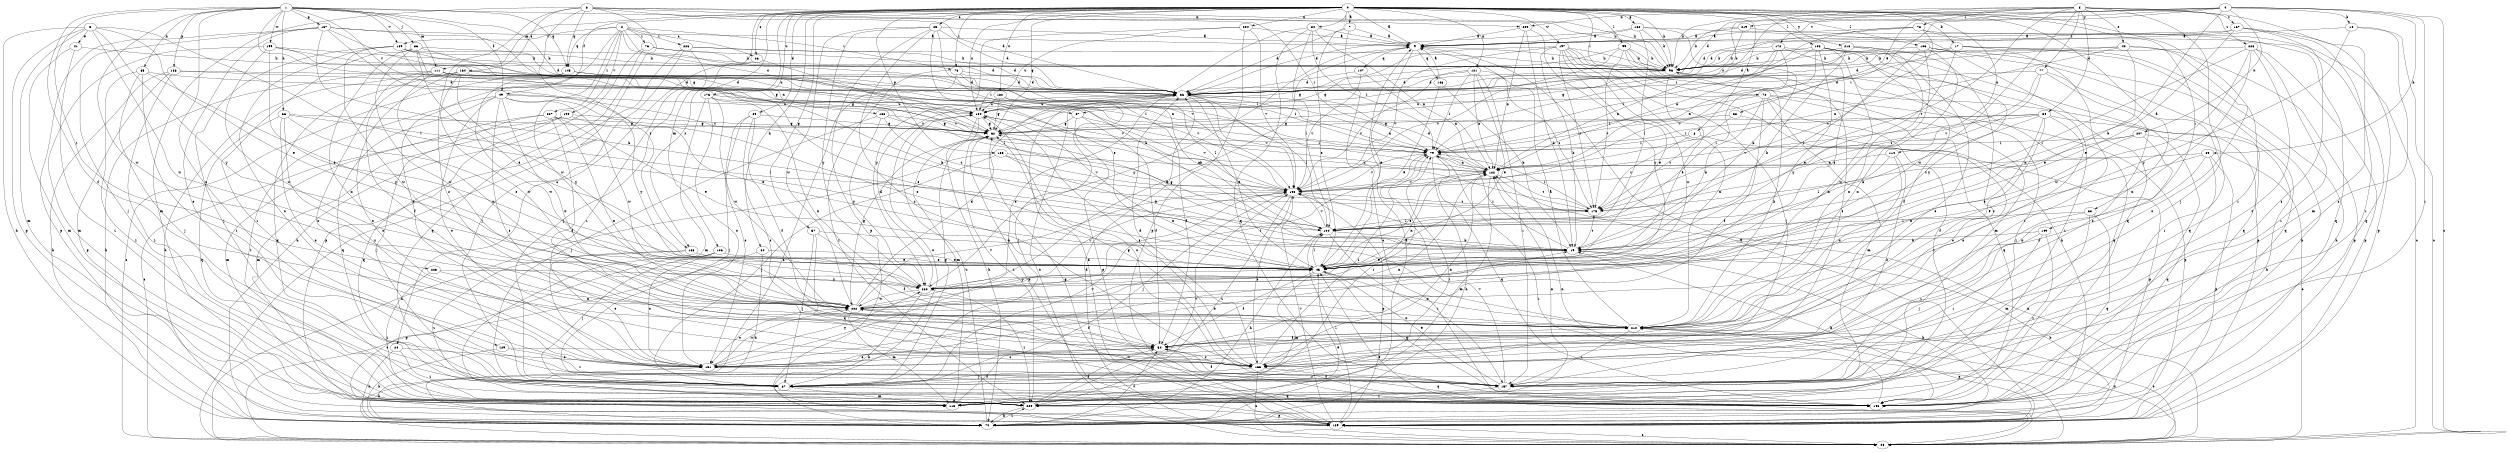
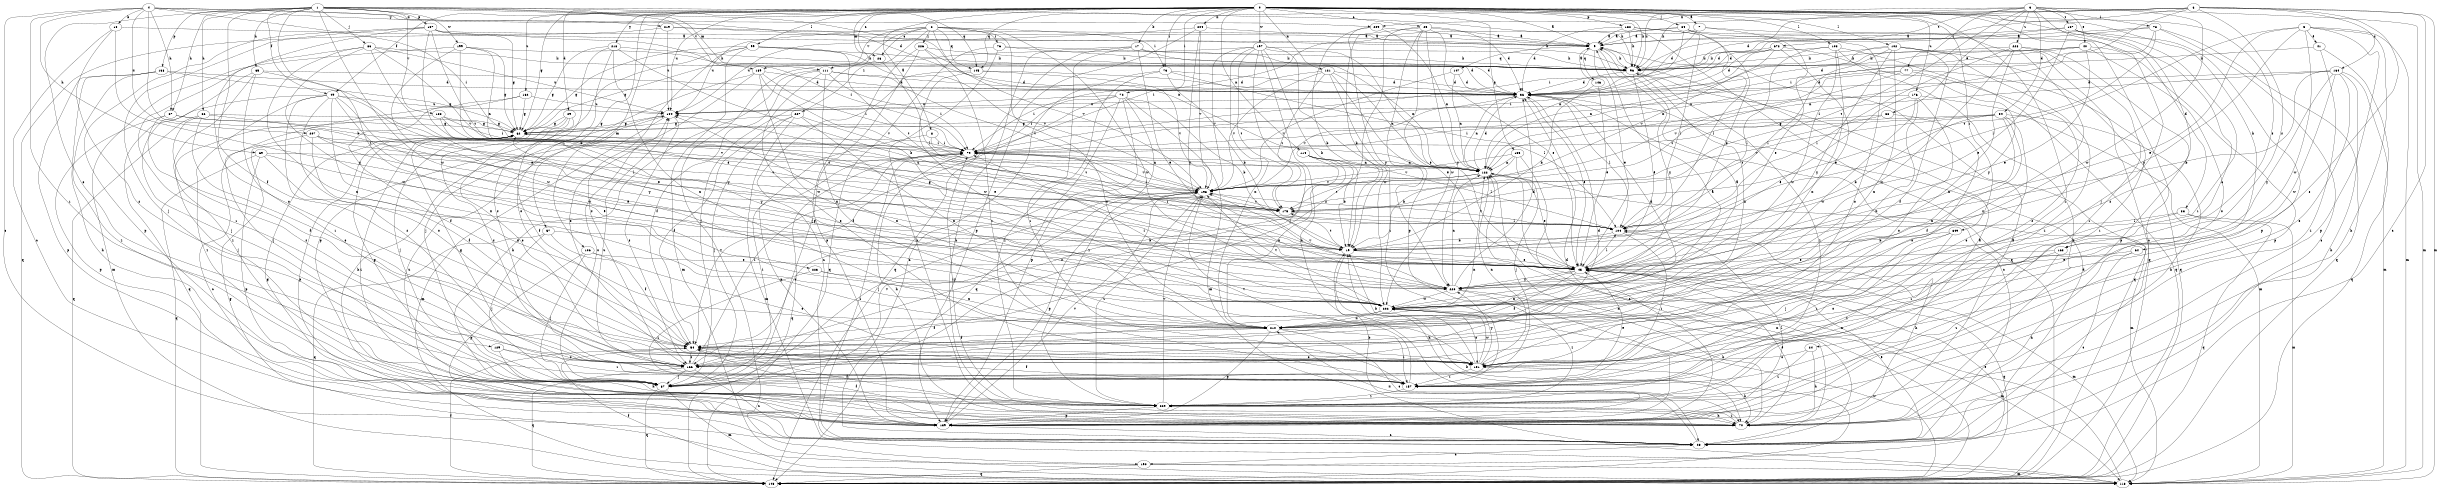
node "172": label "172" -> "672"
edge "189" -> "96": removed, label "k"
edge "114" -> "19": added, label "b"
node "149": label "149" -> "849"
edge "66" -> "45": removed, label "e"
edge "184" -> "210": reversed
edge "190" -> "28": reversed
